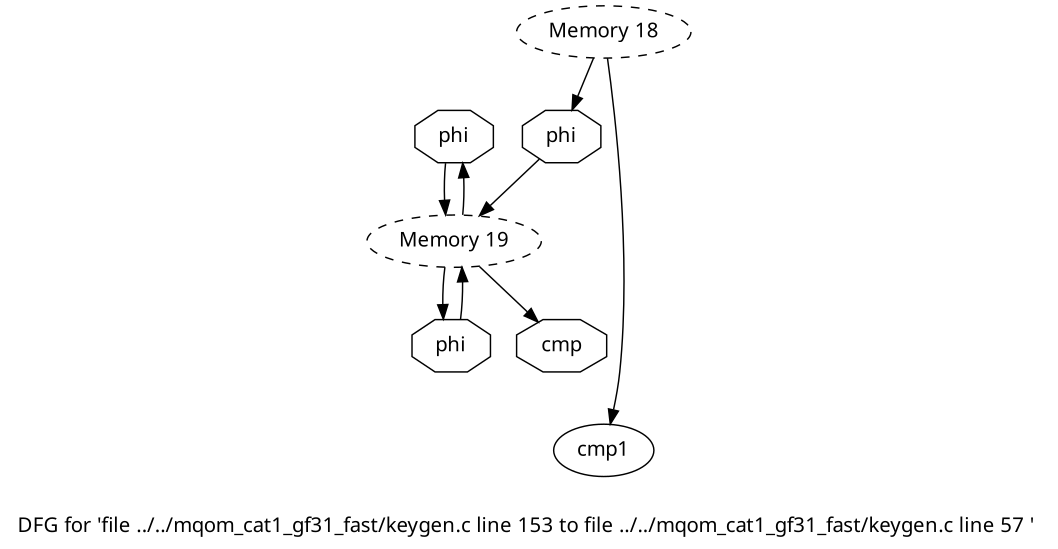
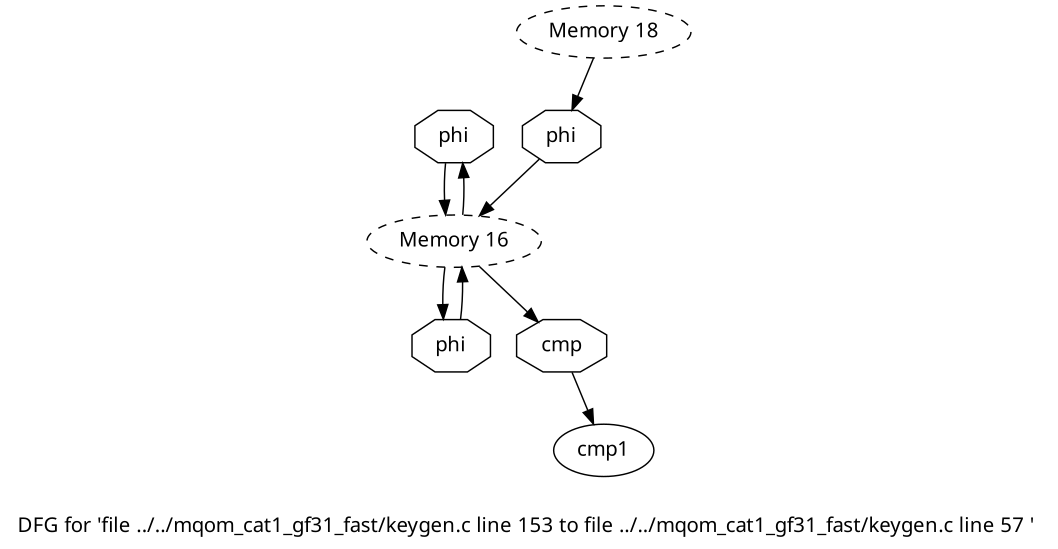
edge "Memory 18" -> "cmp1": now "cmp" -> "cmp1"
node "Memory 19": label "Memory 19" -> "Memory 16"
